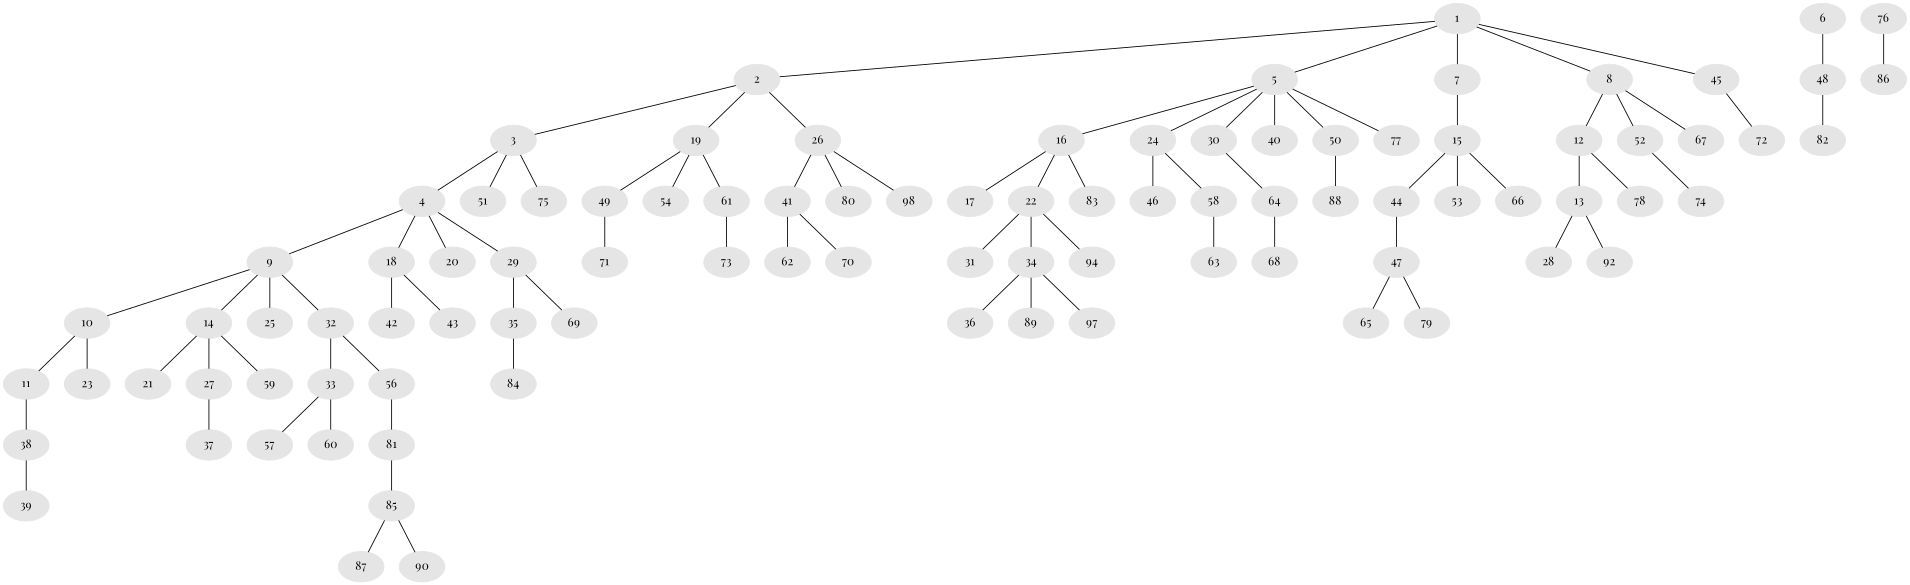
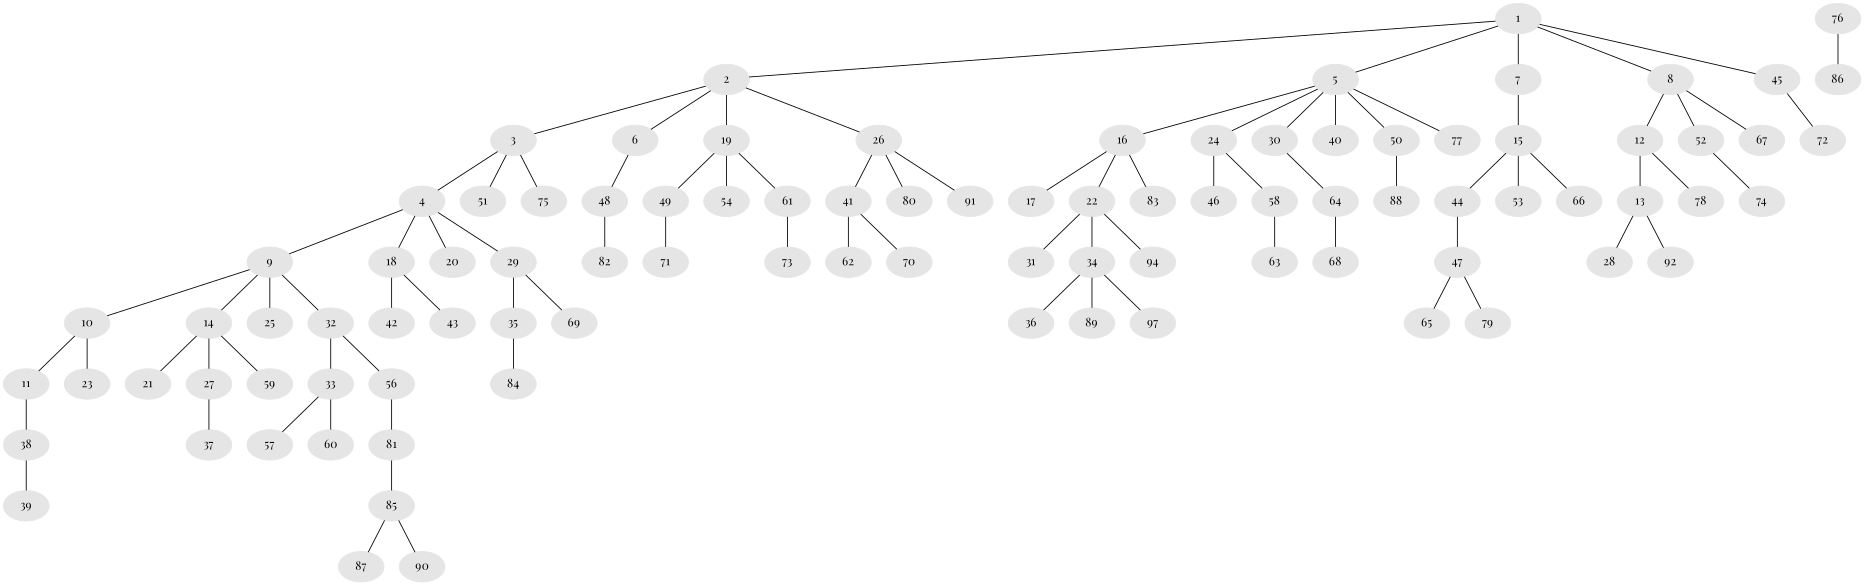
edge "2" -- "6": added
node "98": label "98" -> "91"
